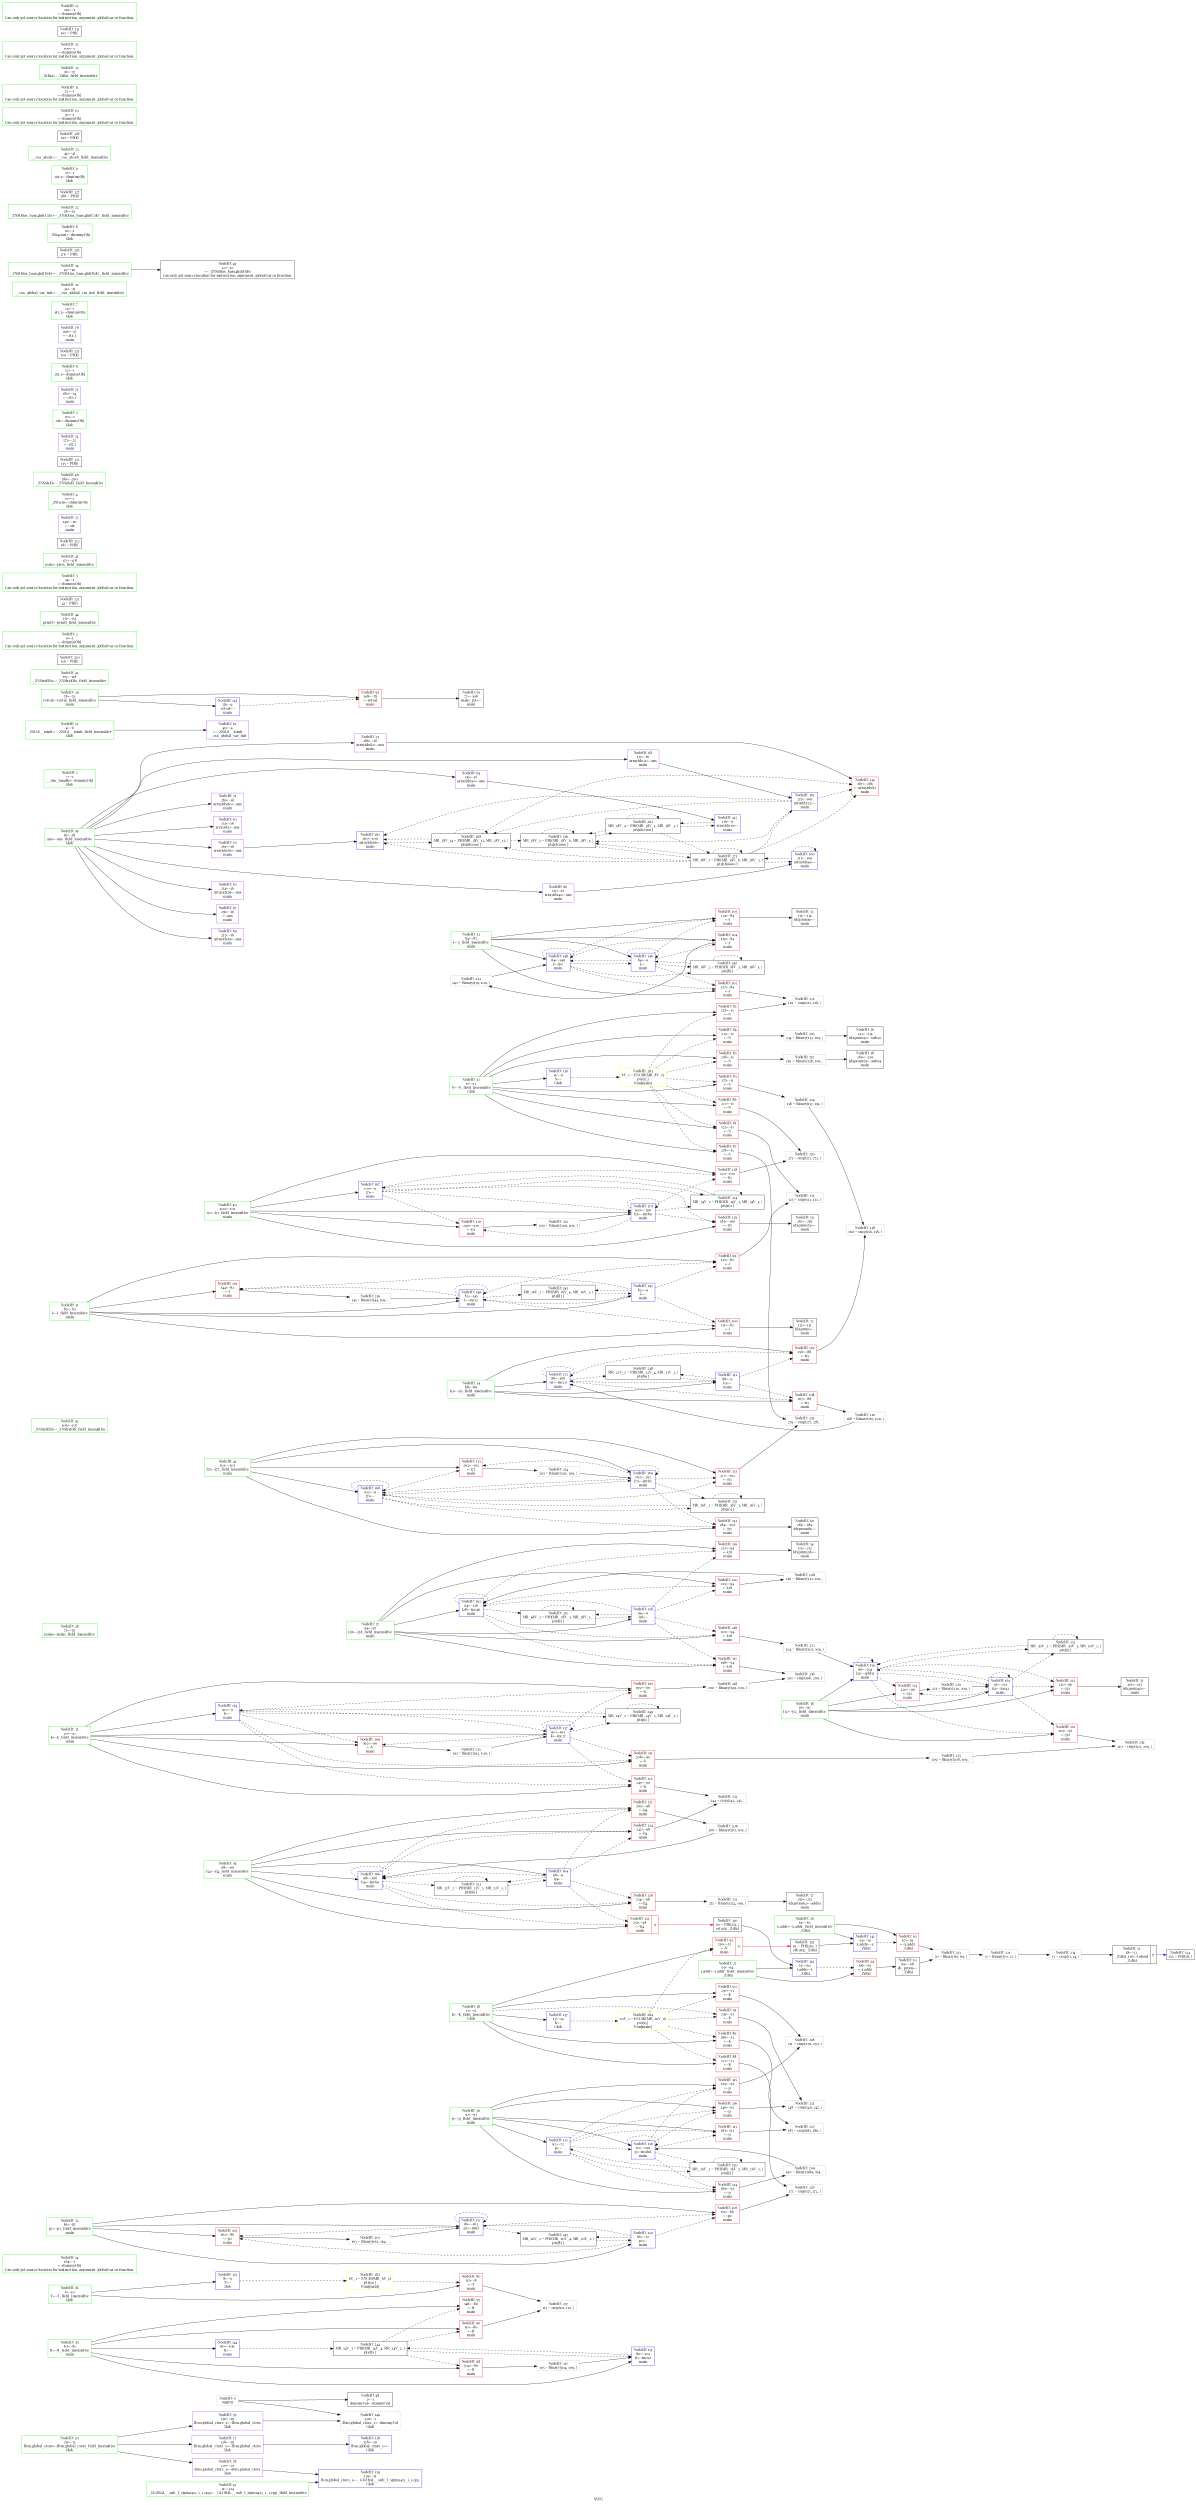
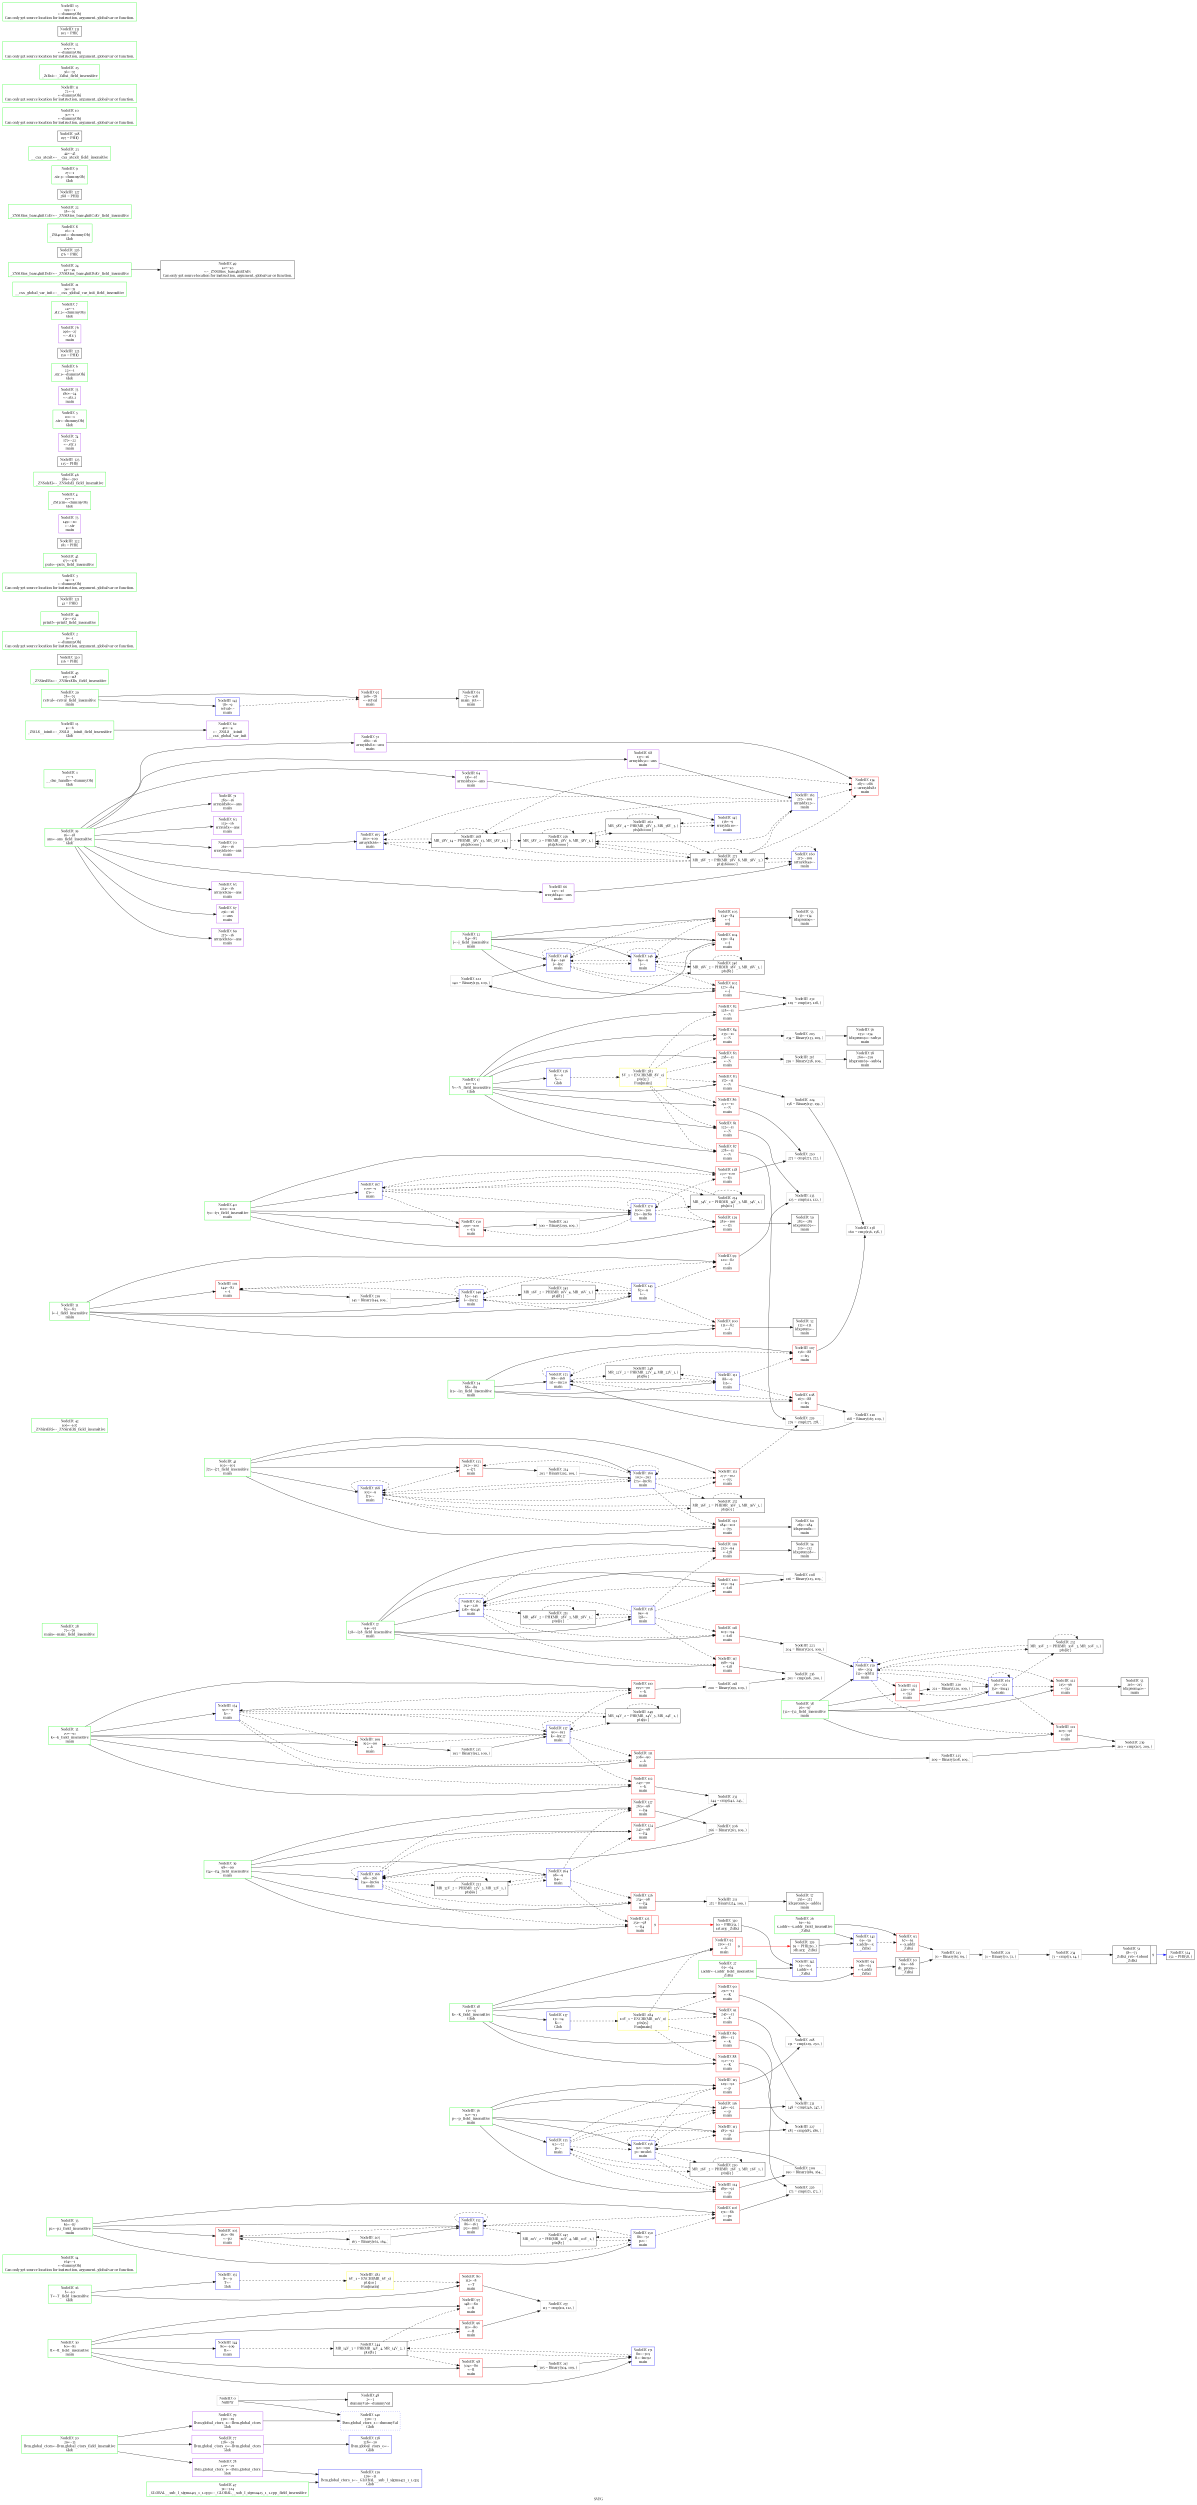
node "NodeID: 103": text "main" -> "arg"
edge "NodeID: 131" -> "NodeID: 229": style solid -> dashed
edge "NodeID: 18" -> "NodeID: 91": style dashed -> solid
